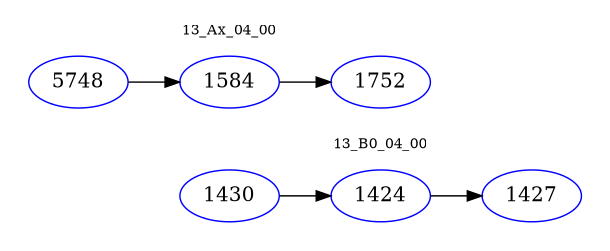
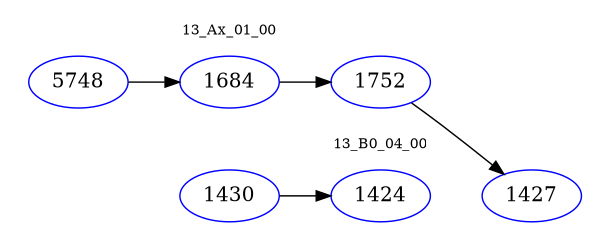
cluster "13_Ax_04_00": label "13_Ax_04_00" -> "13_Ax_01_00"
node "1584": label "1584" -> "1684"
edge "1424" -> "1427": now "1752" -> "1427"
